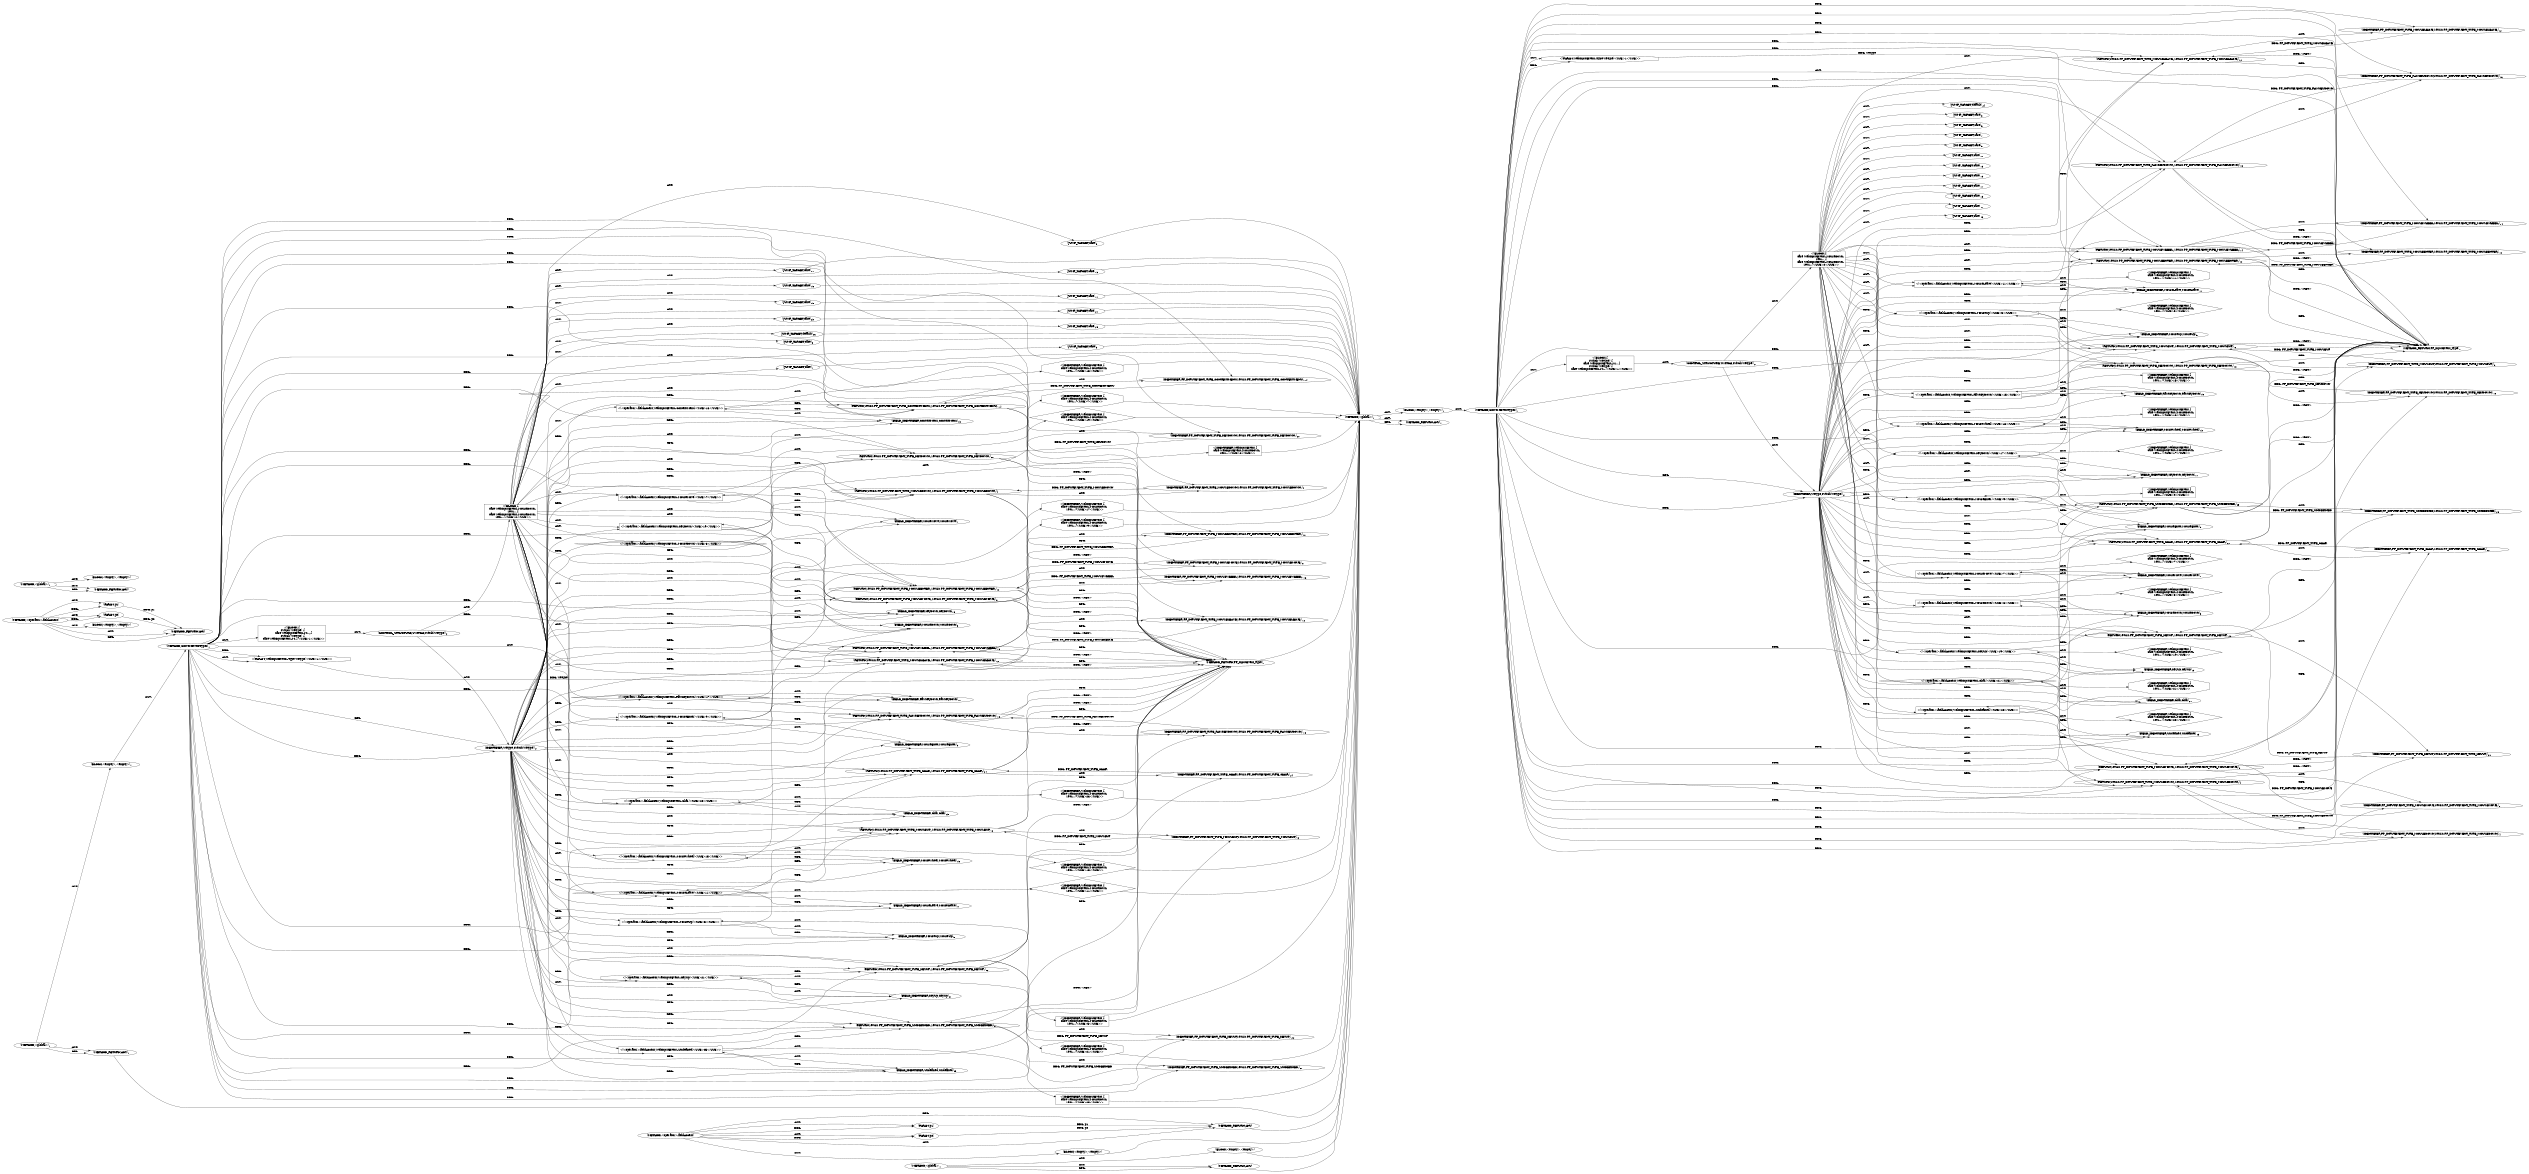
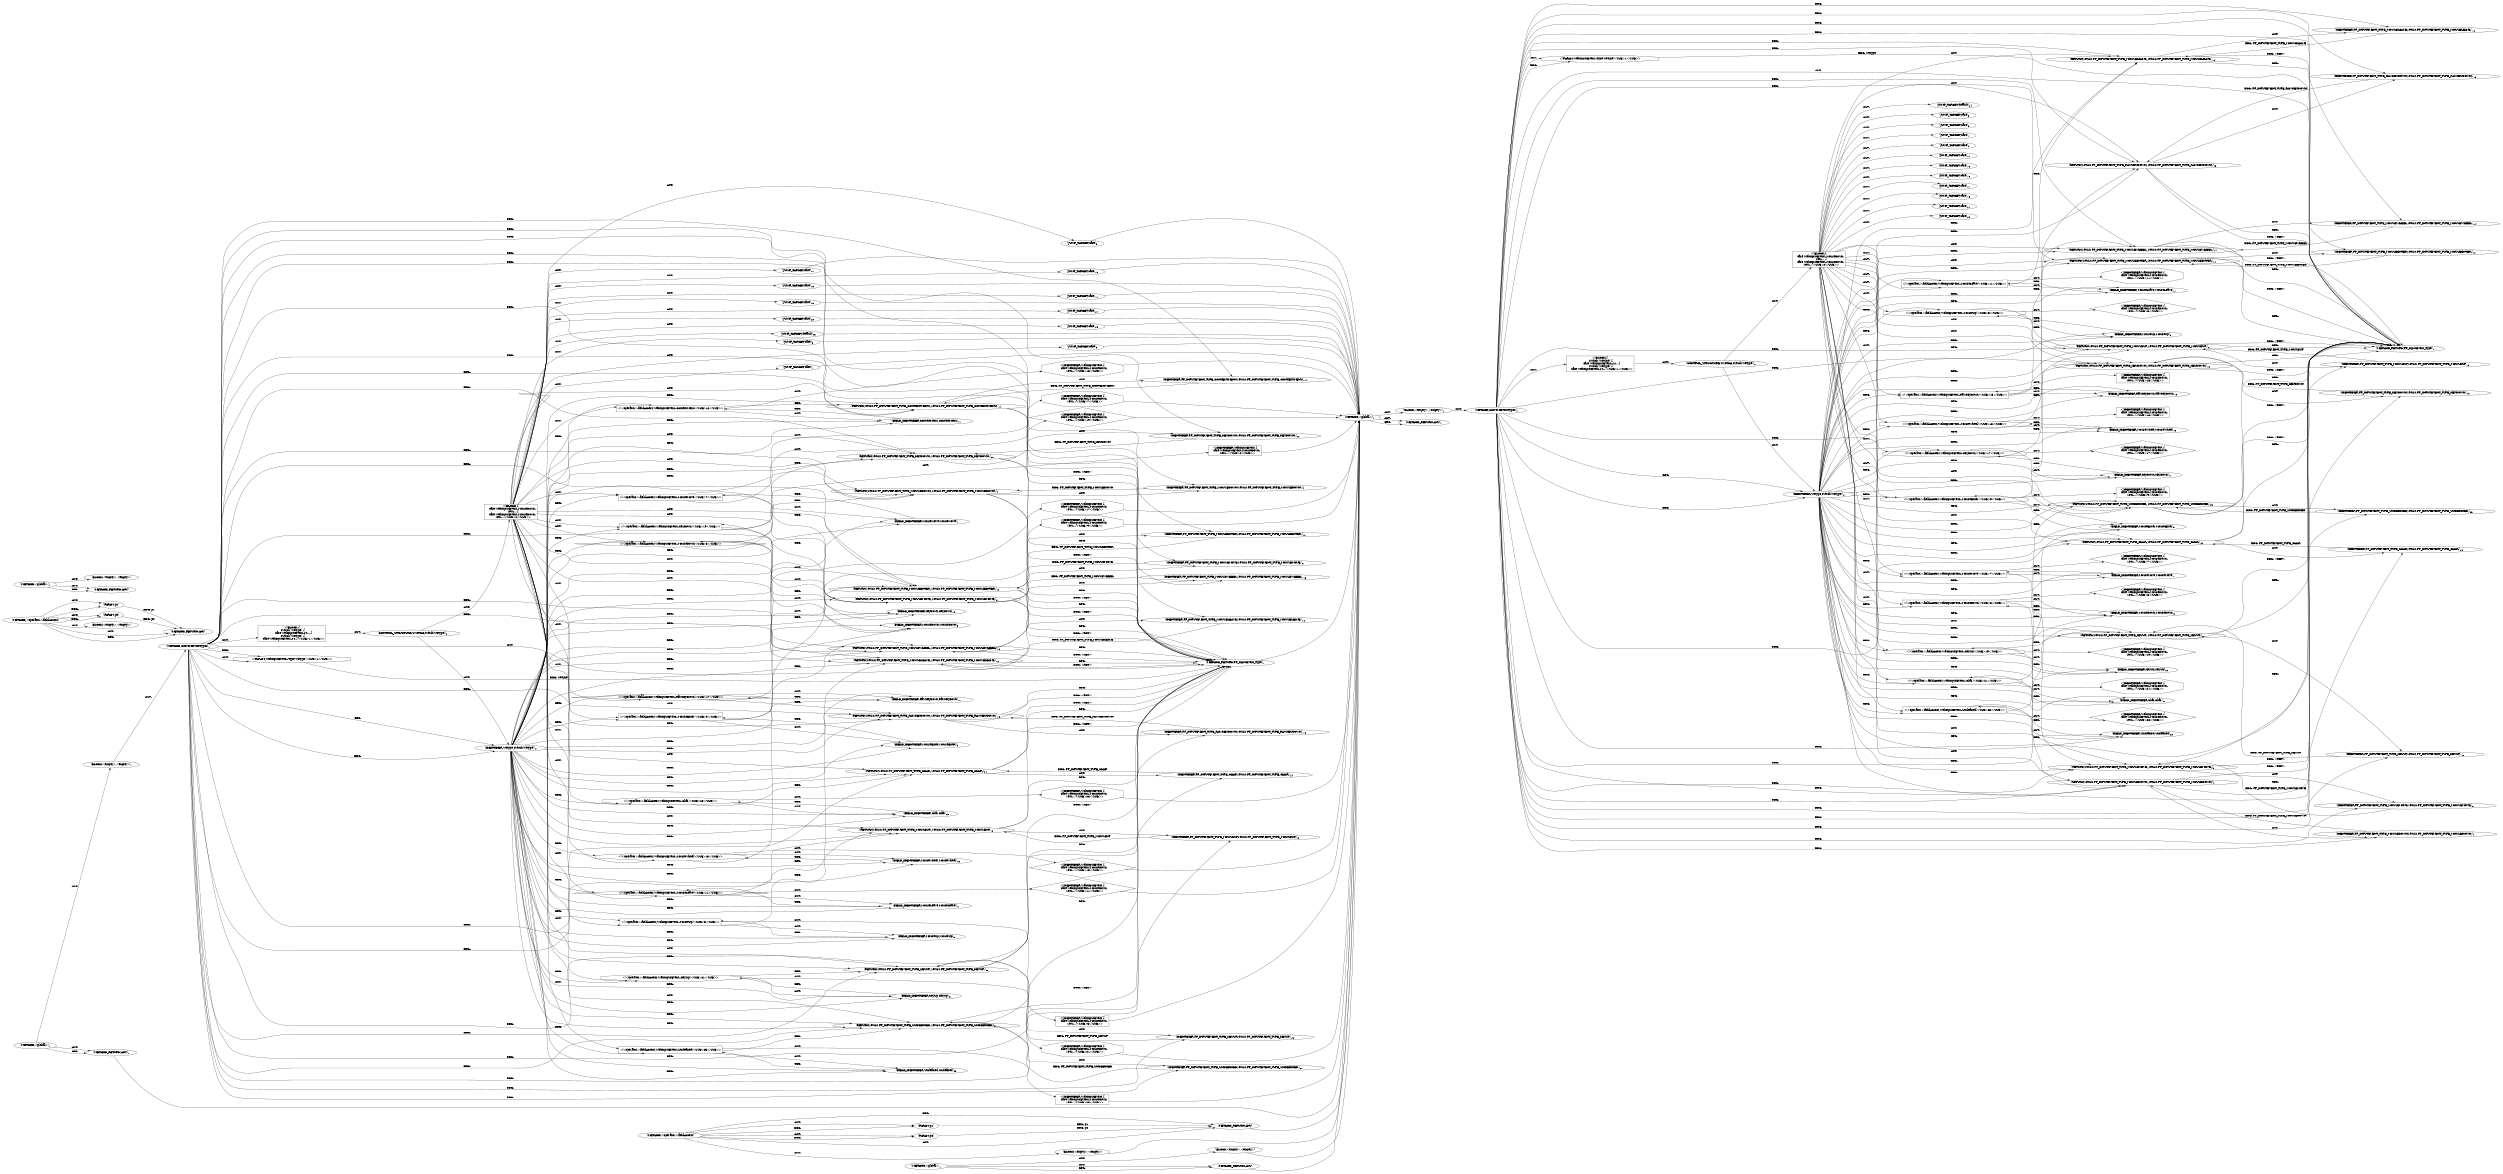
node "(FIELD_IDENTIFIER,ContextMenu,ContextMenu)": text "13" -> "11"
node "<(<operator>.fieldAccess,WebInputEvent::Char)<SUB>21</SUB>>": shape diamond -> octagon
